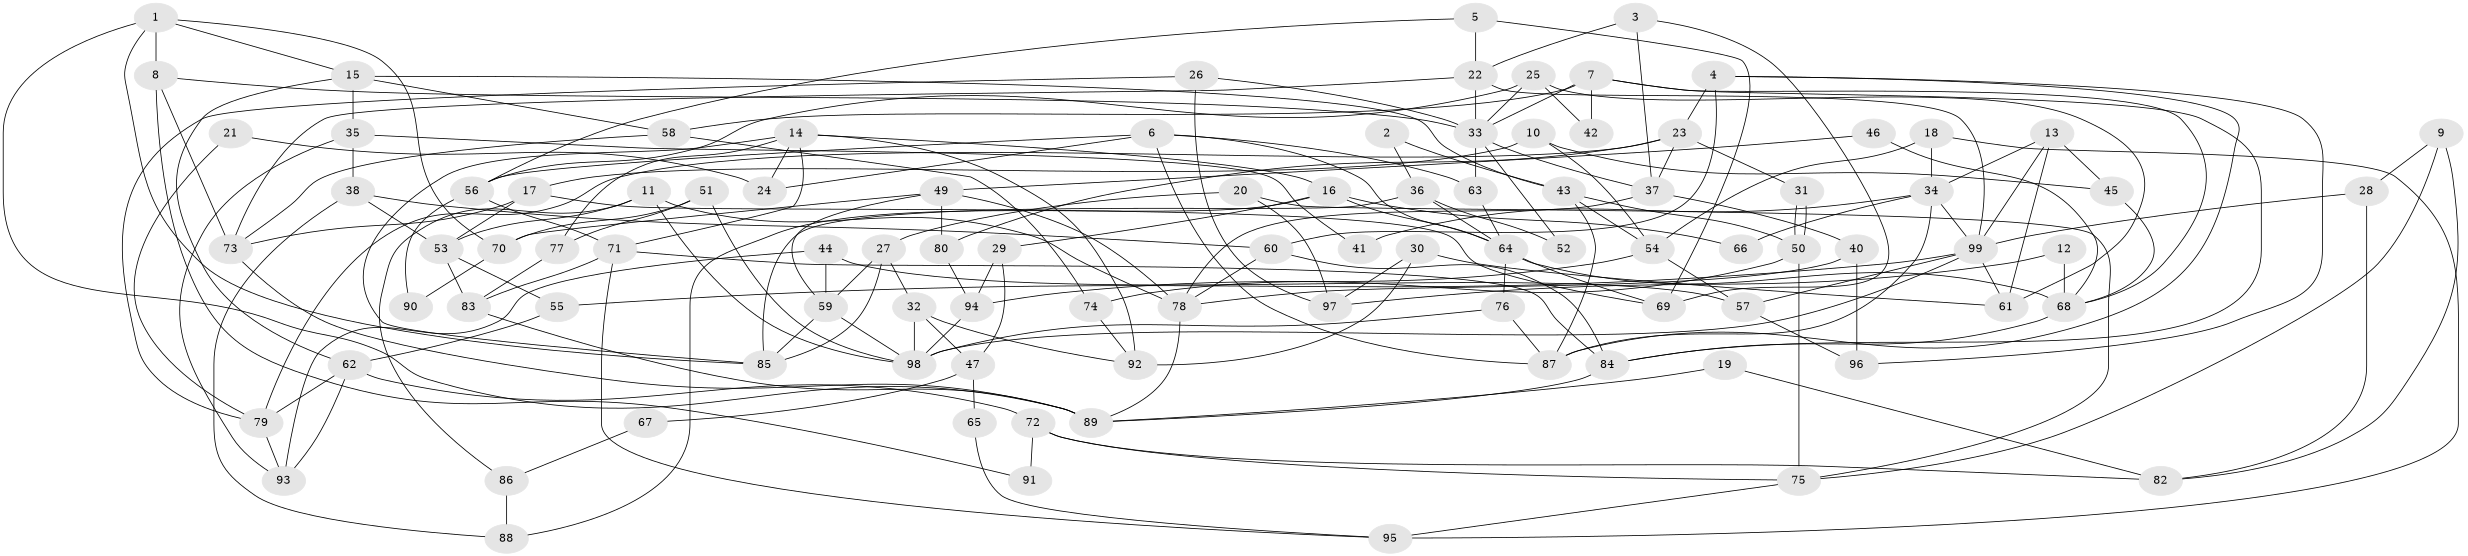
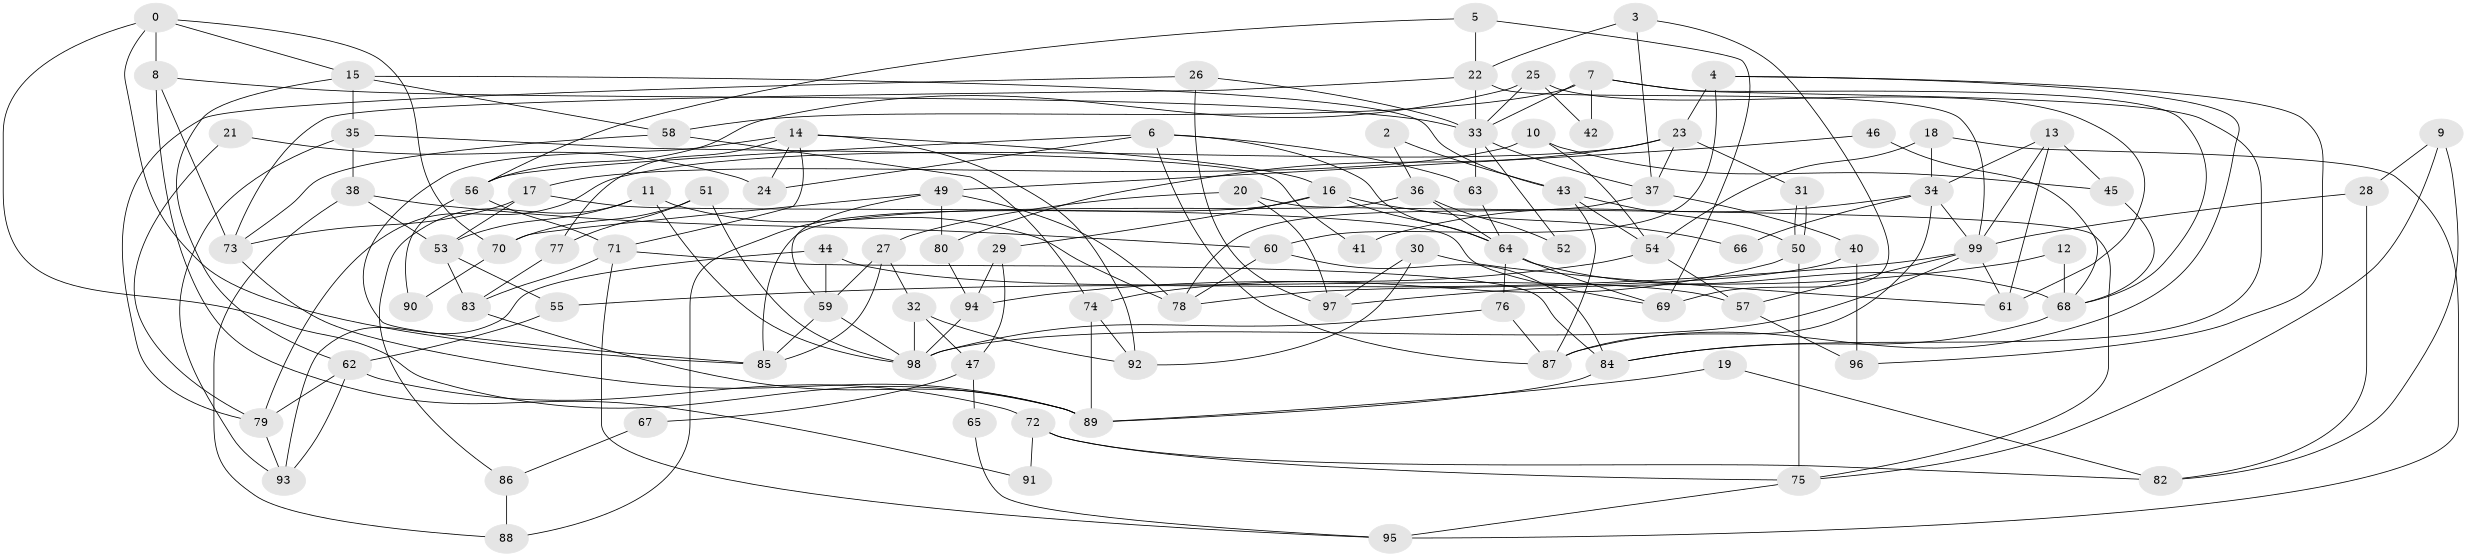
node "1": label "1" -> "0"
edge "78" -- "89": now "74" -- "89"
